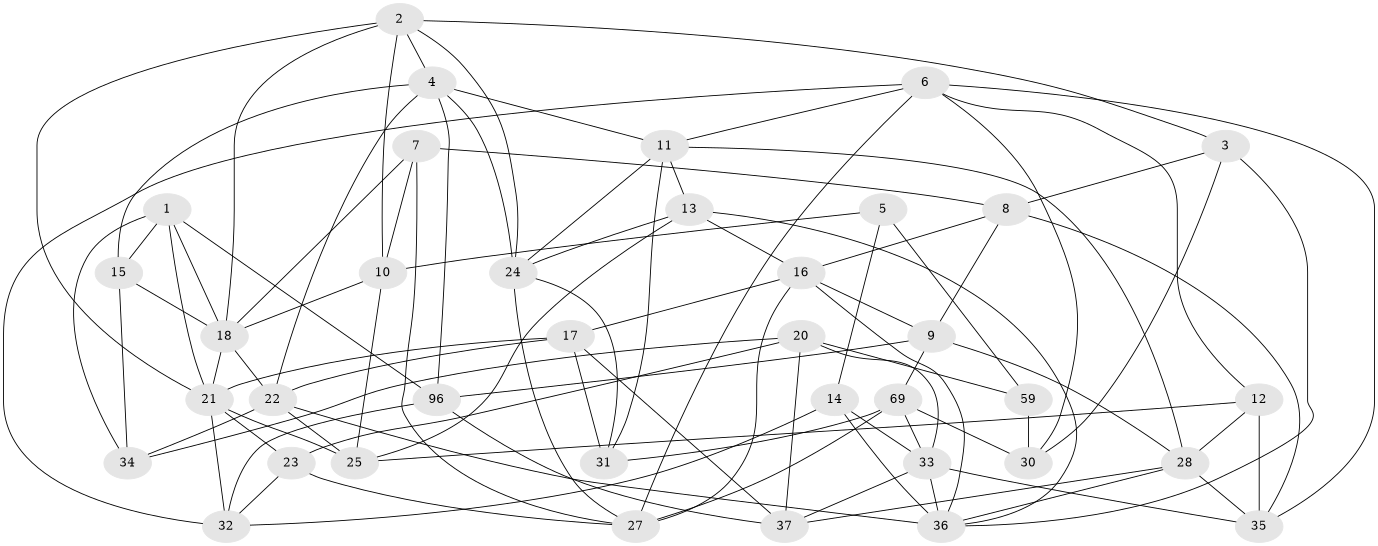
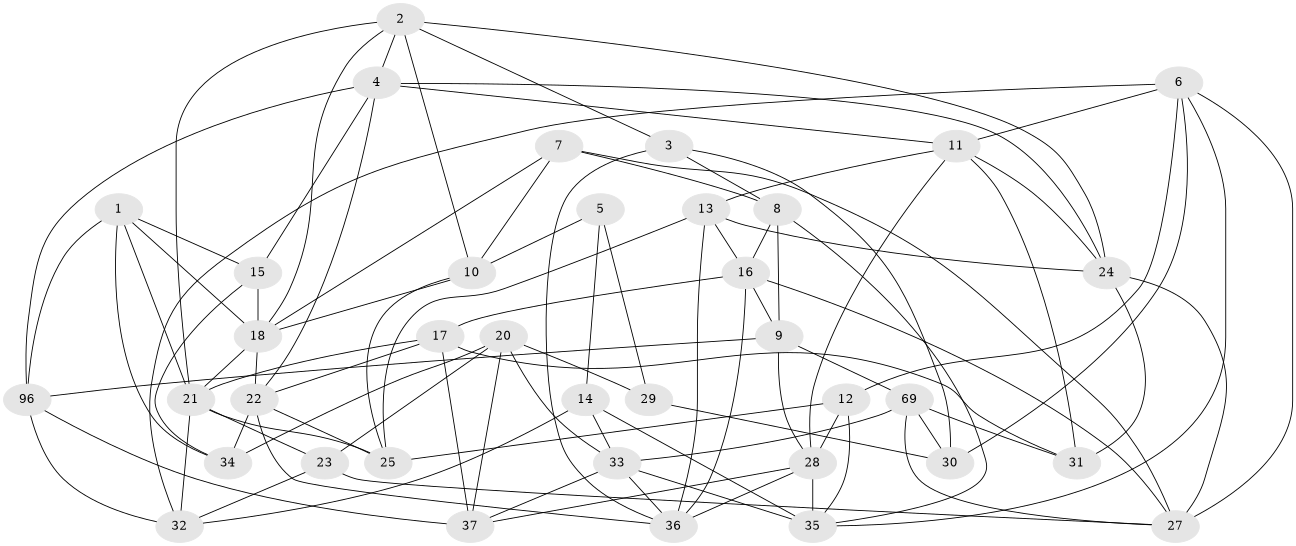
node "59": label "59" -> "29"
edge "14" -- "36": now "14" -- "35"
